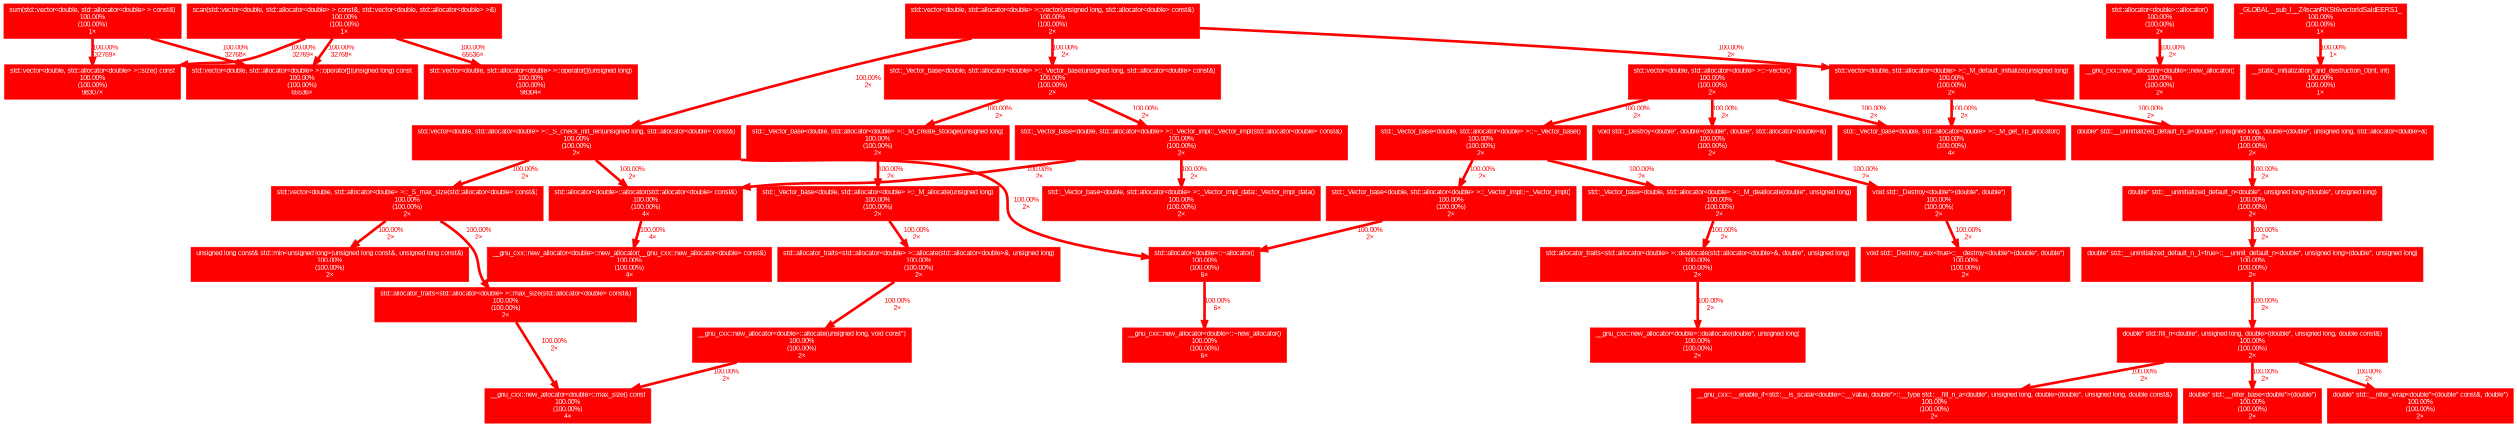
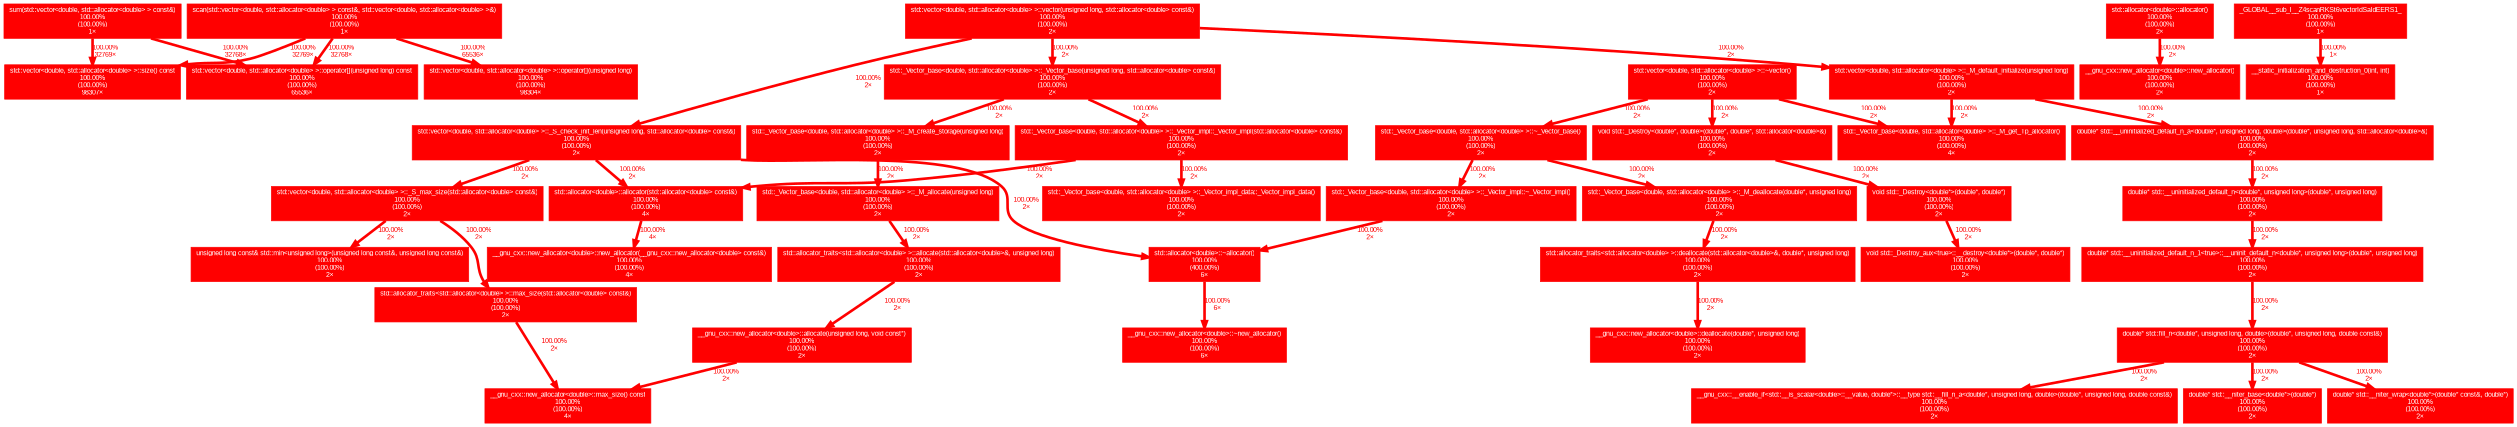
node "std::allocator<double>::~allocator() 100.00% (100.00%) 6×": label "std::allocator<double>::~allocator() 100.00% (100.00%) 6×" -> "std::allocator<double>::~allocator() 100.00% (400.00%) 6×"
